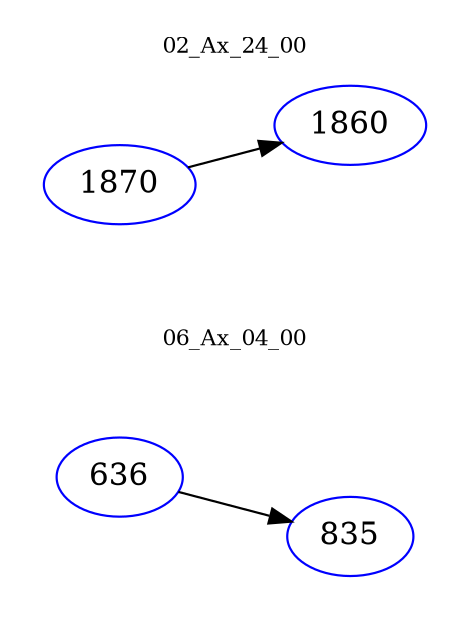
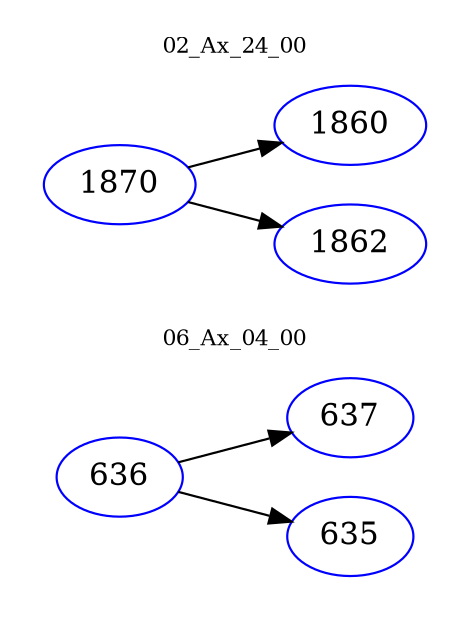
node "1862": added
node "637": added
node "835": label "835" -> "635"
